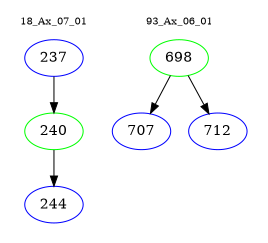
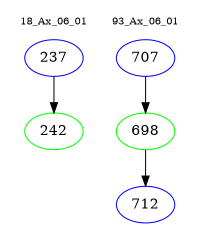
cluster "18_Ax_07_01": label "18_Ax_07_01" -> "18_Ax_06_01"
edge "698" -> "707": reversed
node "240": label "240" -> "242"
node "244": removed
